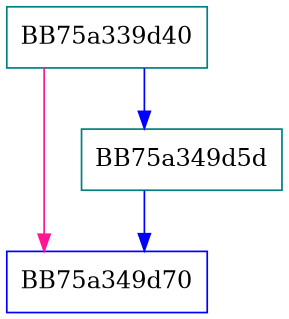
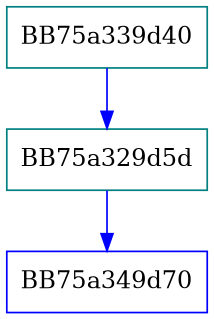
edge "BB75a339d40" -> "BB75a349d70": removed
node "BB75a349d5d": label "BB75a349d5d" -> "BB75a329d5d"
